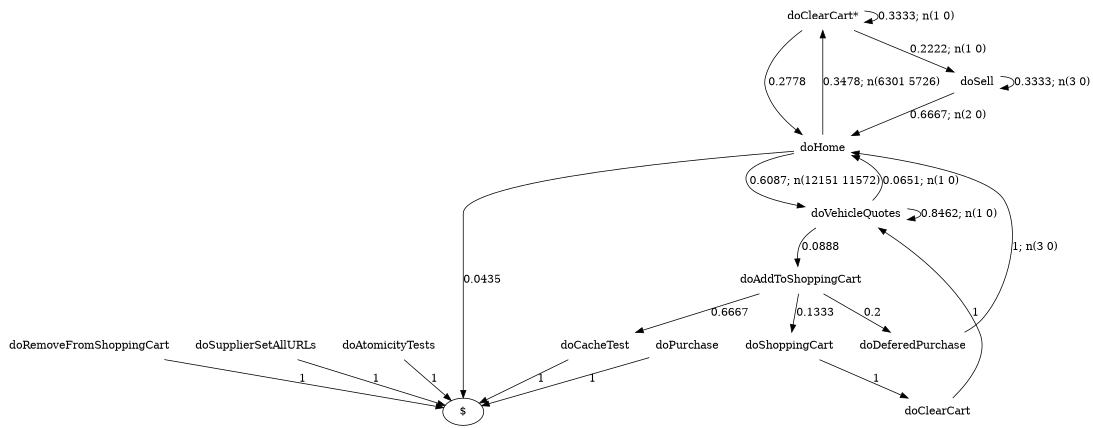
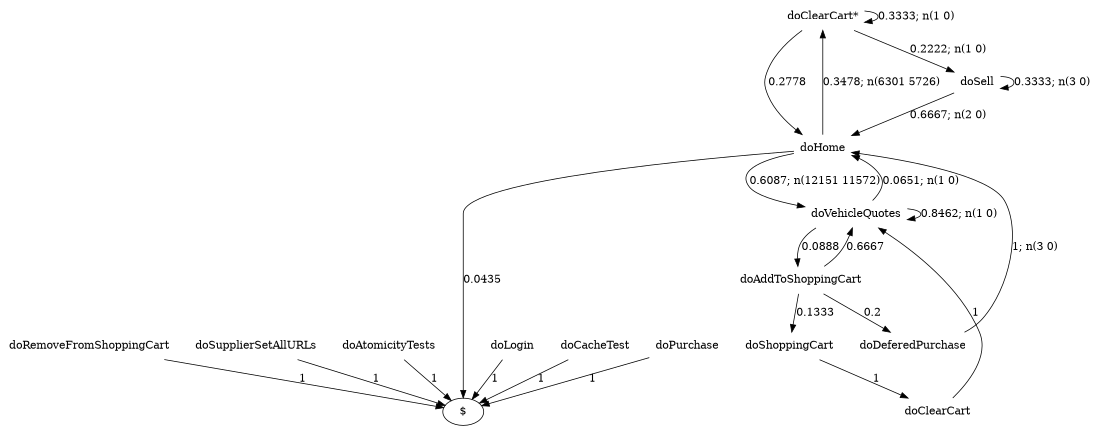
edge "doAddToShoppingCart" -> "doCacheTest": now "doAddToShoppingCart" -> "doVehicleQuotes"
node "doLogin": added
